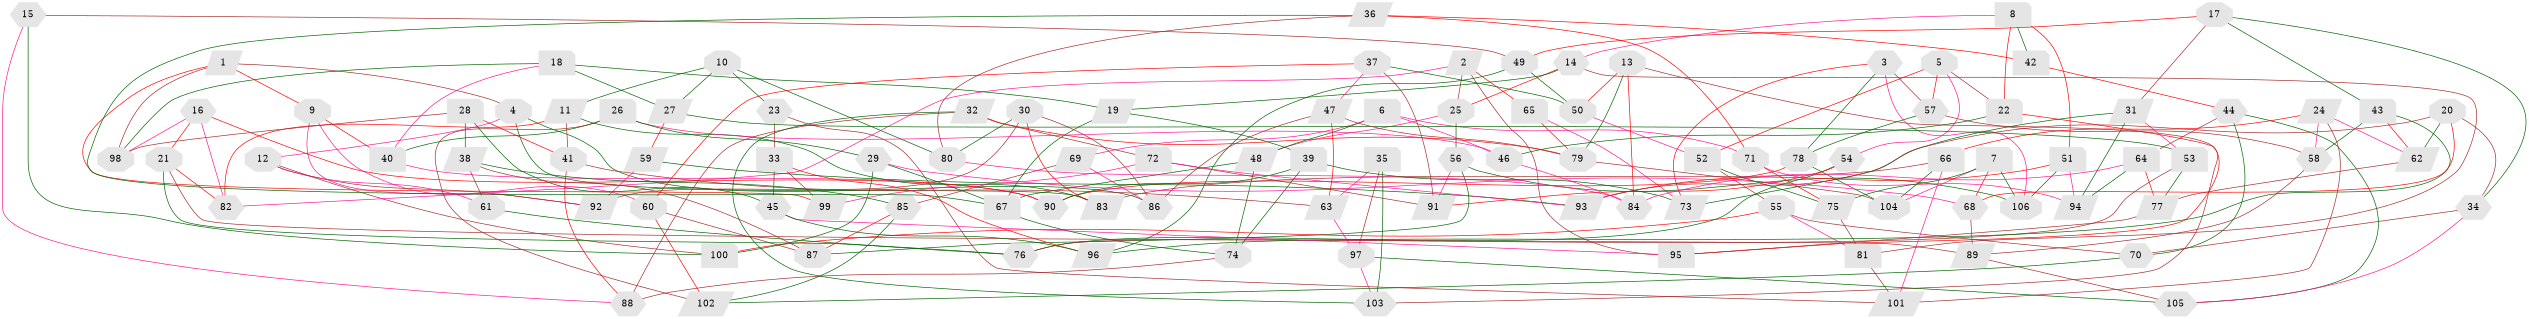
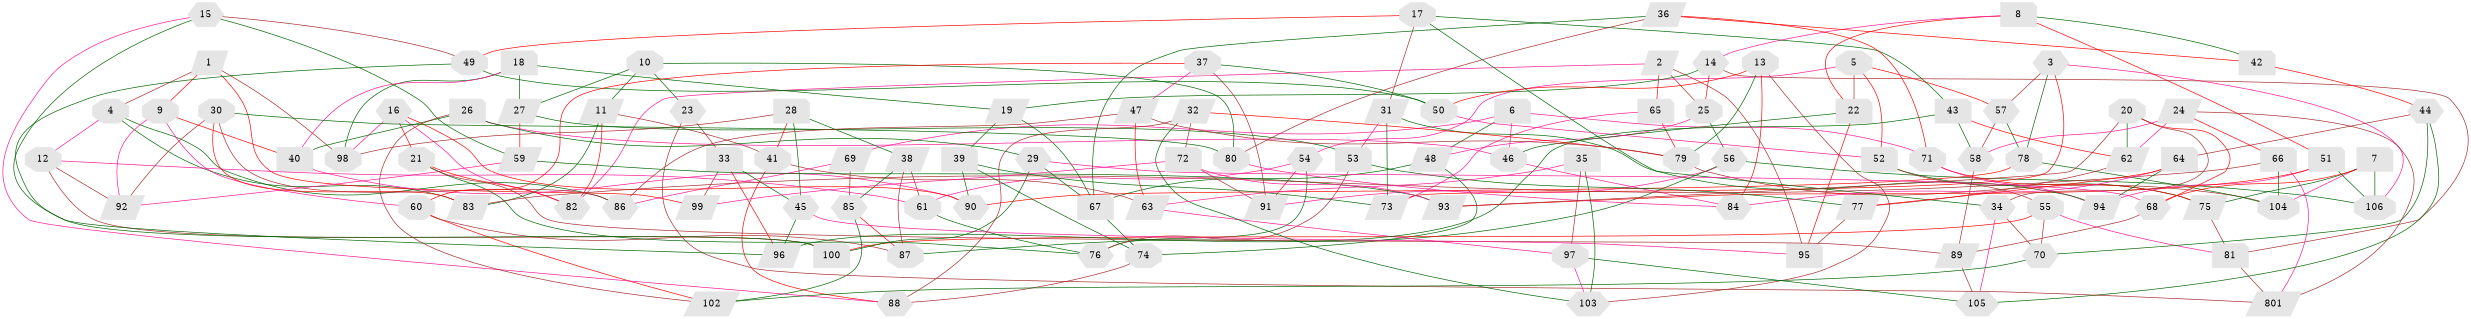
edge "15" -- "59": added
edge "54" -- "61": added
node "101": label "101" -> "801"
